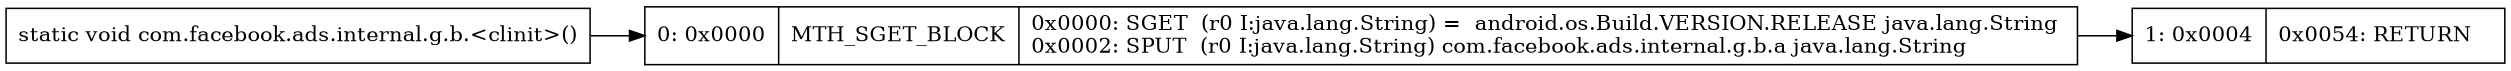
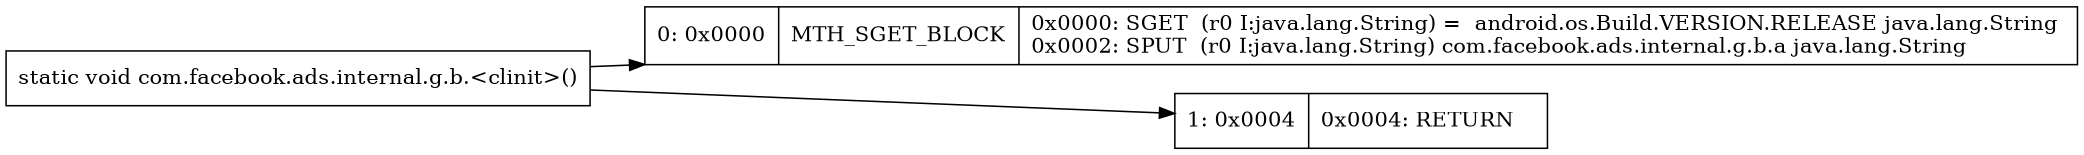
node "1: 0x0004": text "0x0054: RETURN" -> "0x0004: RETURN"
edge "0: 0x0000" -> "1: 0x0004": now "static void com.facebook.ads.internal.g.b.<clinit>()" -> "1: 0x0004"
